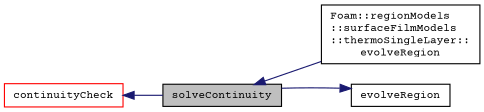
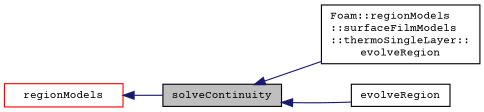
edge "solveContinuity" -> "evolveRegion": reversed
node "continuityCheck": label "continuityCheck" -> "regionModels"
